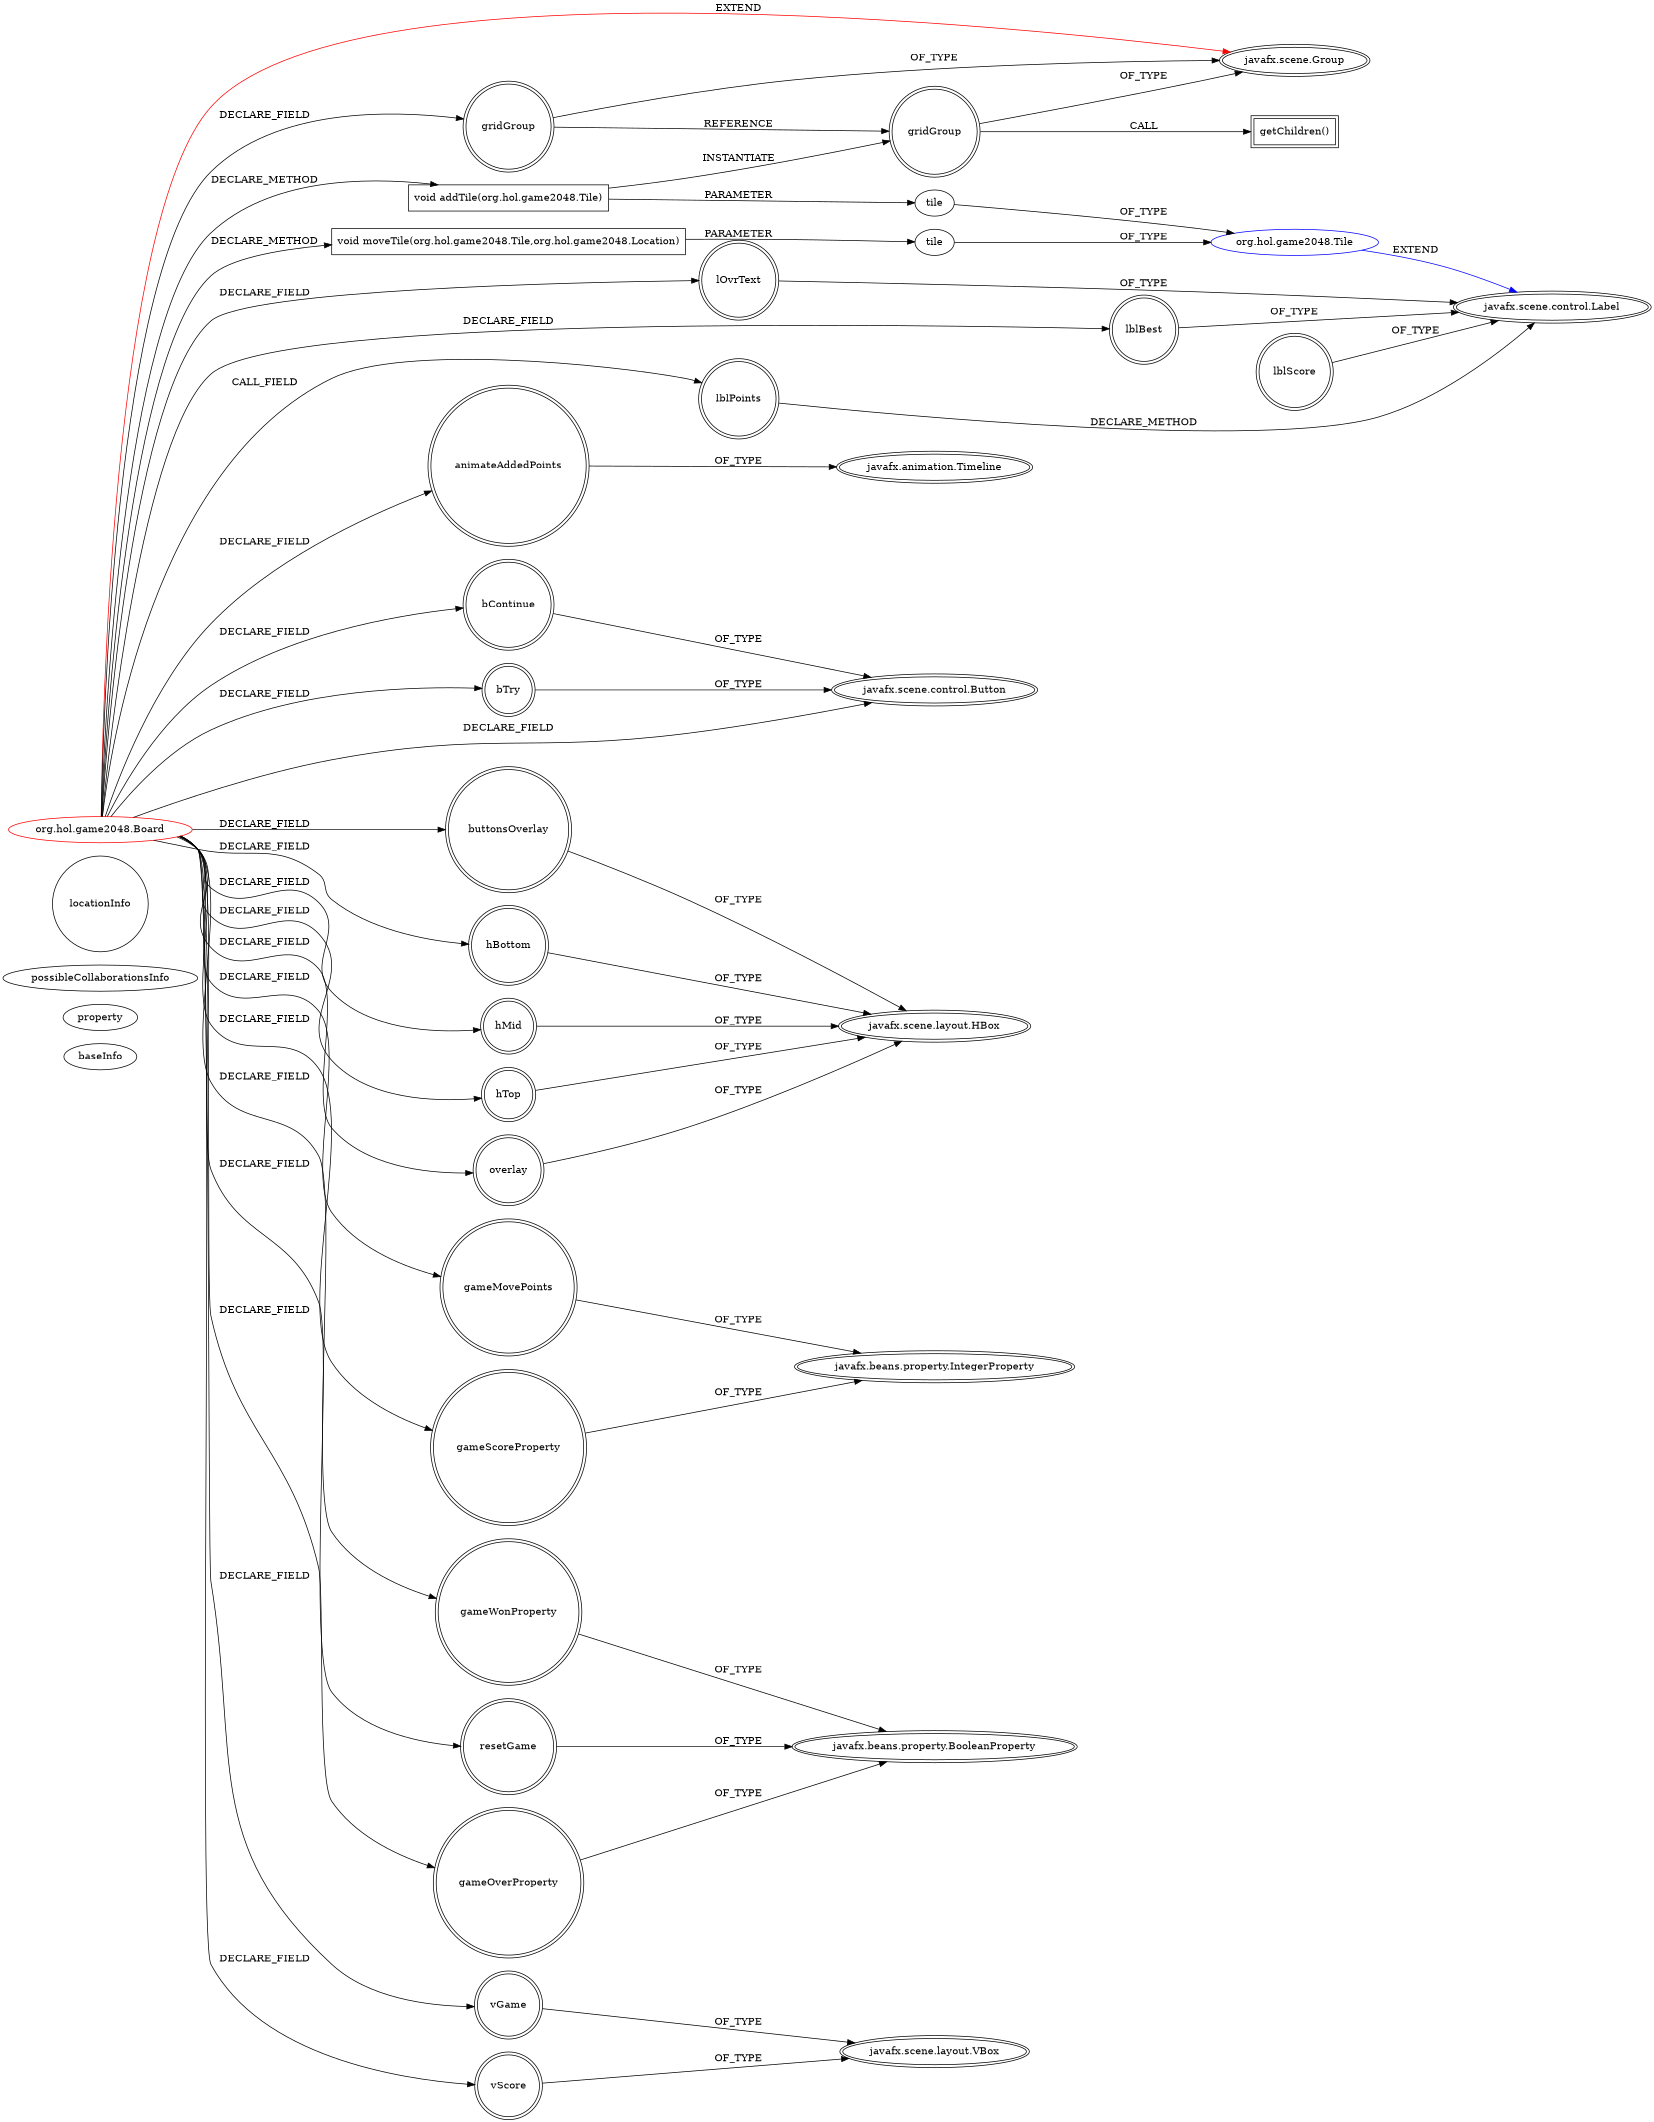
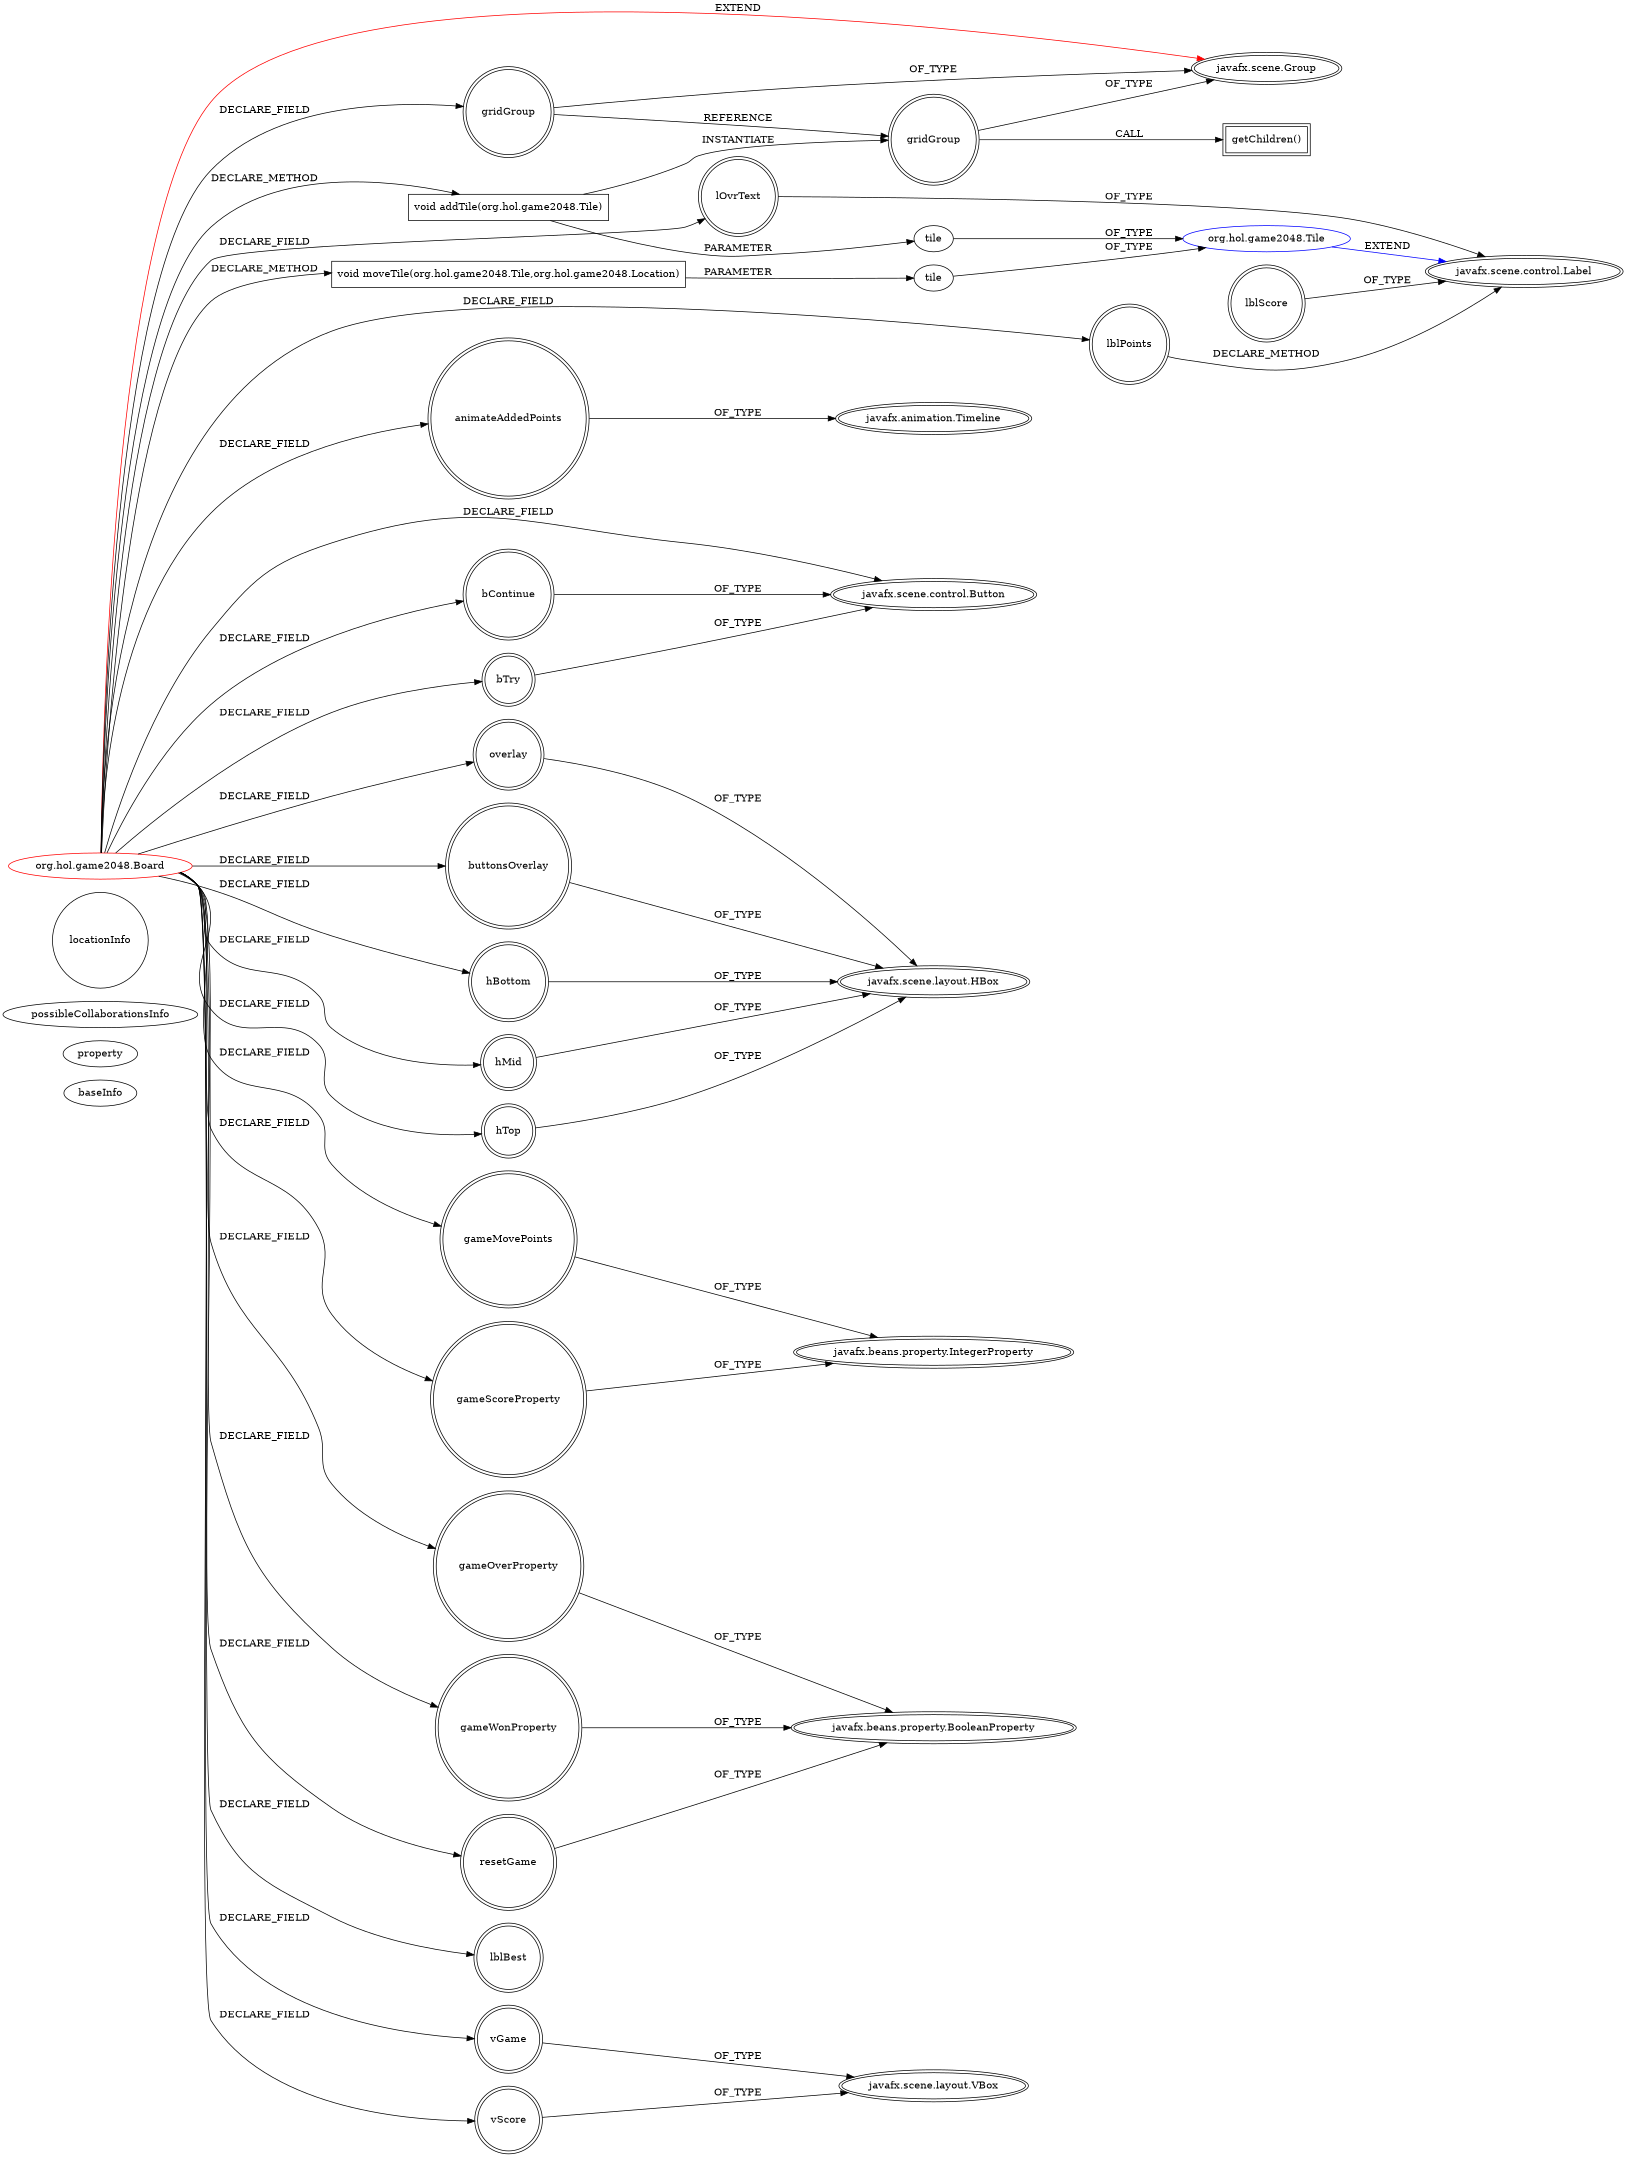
edge "lblBest" -> "javafx.scene.control.Label": removed, label "OF_TYPE"
edge "org.hol.game2048.Board" -> "lblPoints": label "CALL_FIELD" -> "DECLARE_FIELD"
